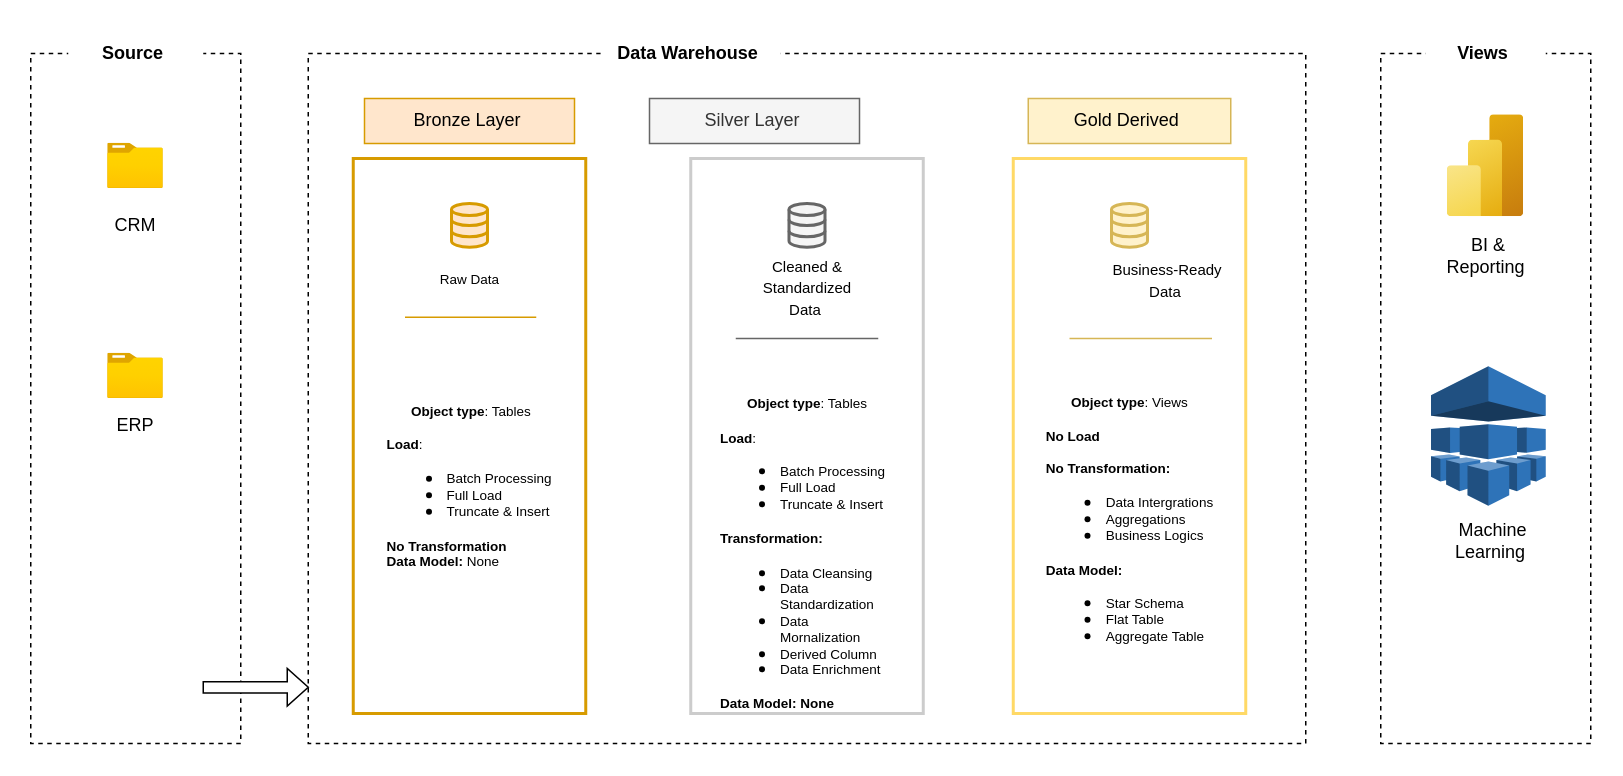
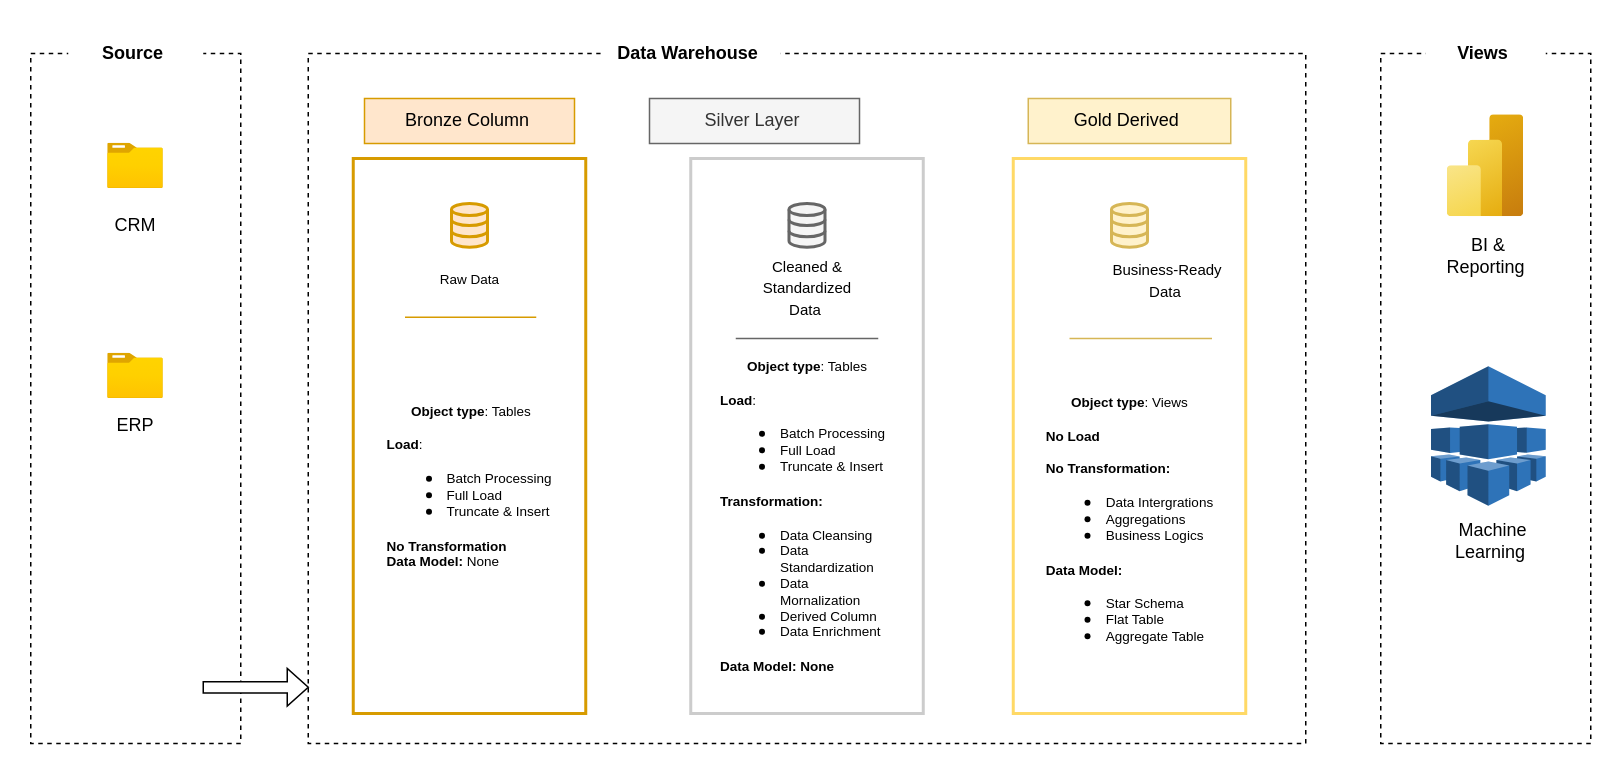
node "Bronze Layer": label "Bronze Layer" -> "Bronze Column"
node "Object type: Tables Load: Batch Processing Full Load Truncate & Insert Transformation: Data Cleansing Data Standardization Data Mornalization Derived Column Data Enrichment Data Model: None": moved (807, 553) -> (807, 515)
